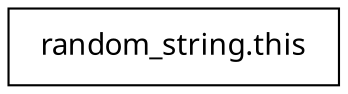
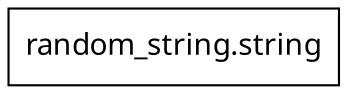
node "random_string.this": label "random_string.this" -> "random_string.string"
